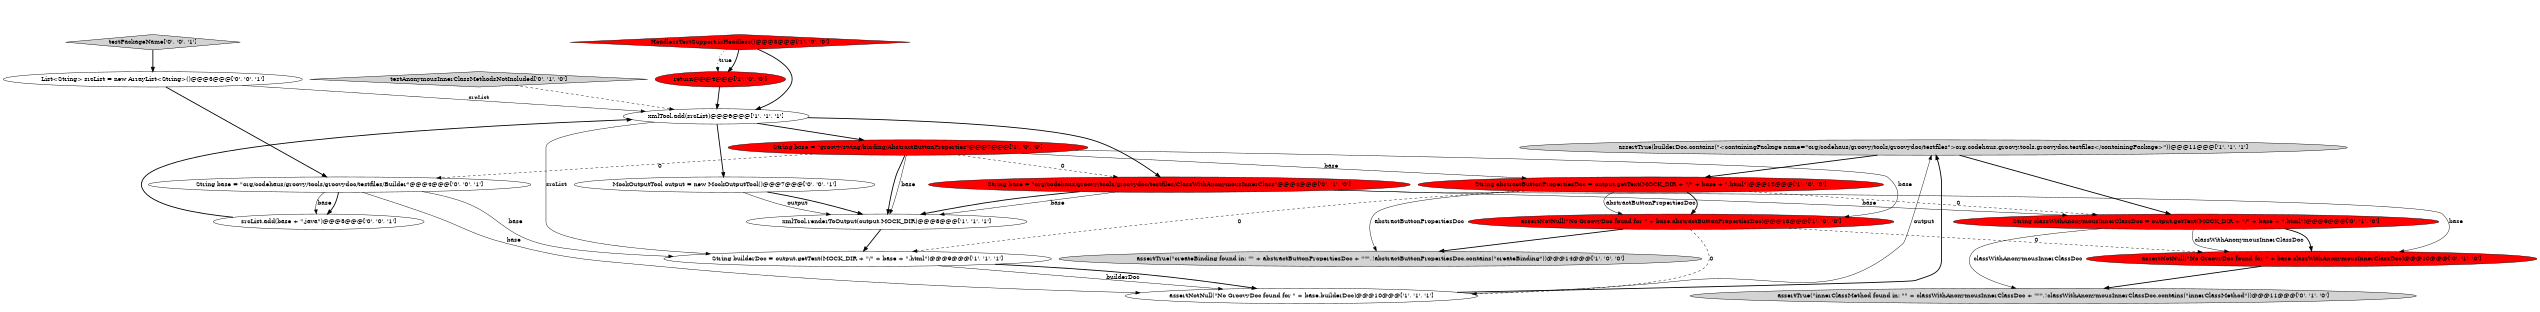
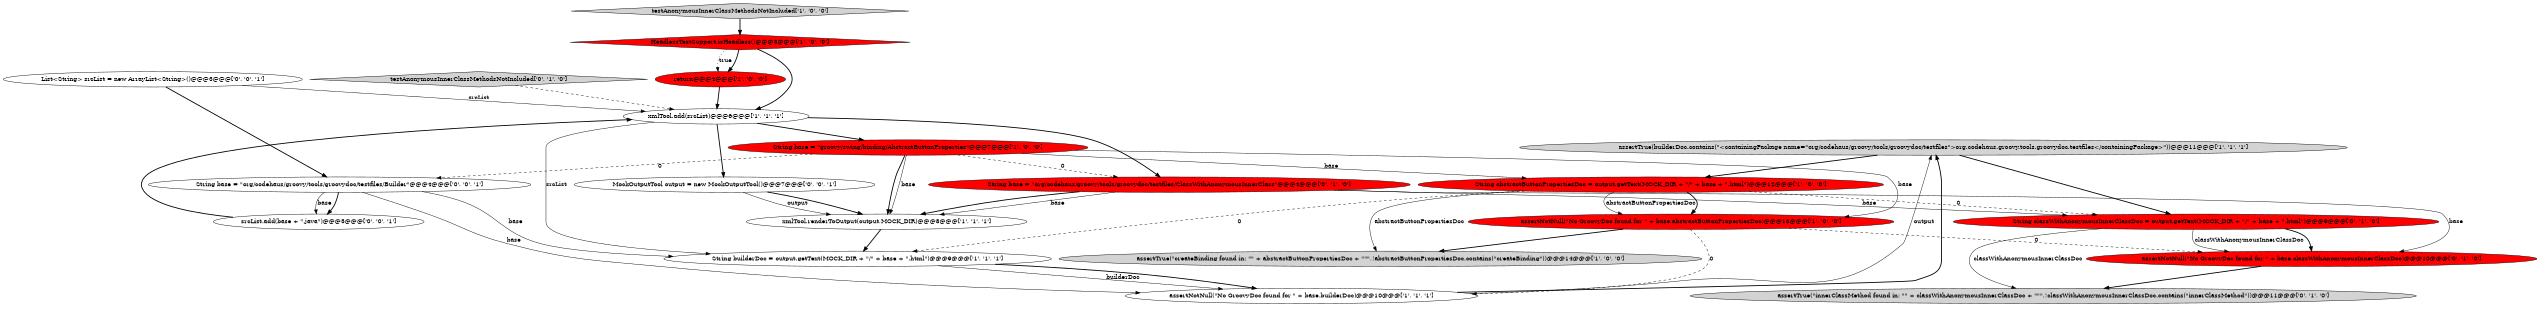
node "testAnonymousInnerClassMethodsNotIncluded['1', '0', '0']": added
node "testPackageName['0', '0', '1']": removed
